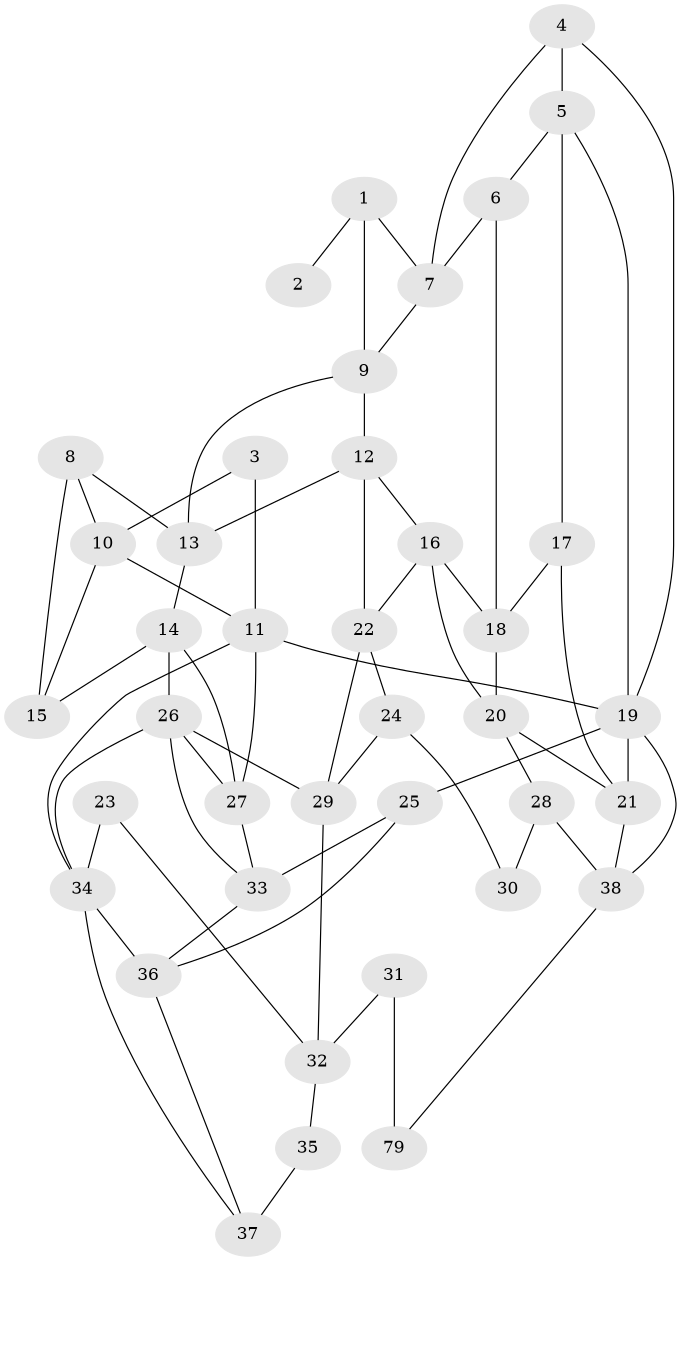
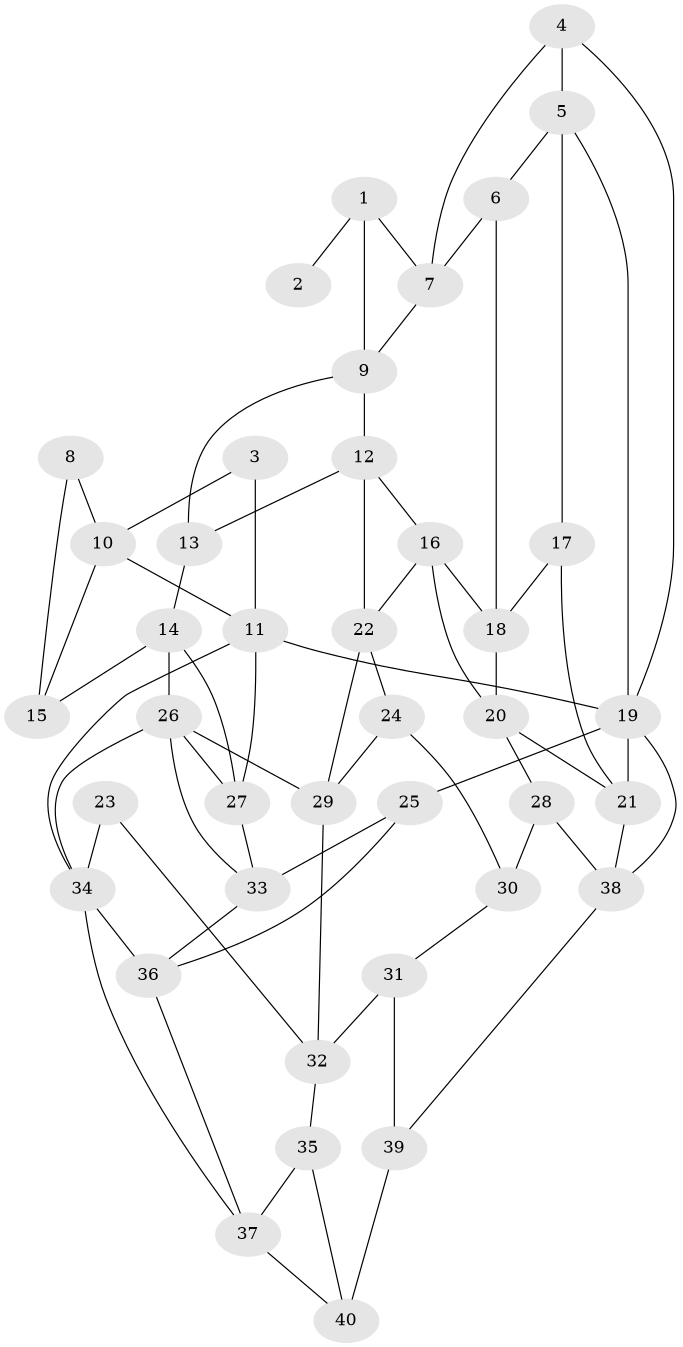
edge "8" -- "13": removed
edge "30" -- "31": added
node "79": label "79" -> "39"
node "40": added
